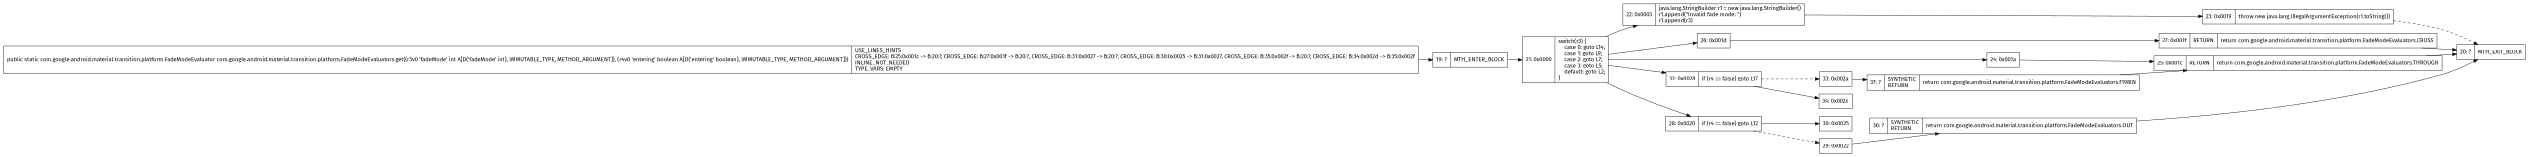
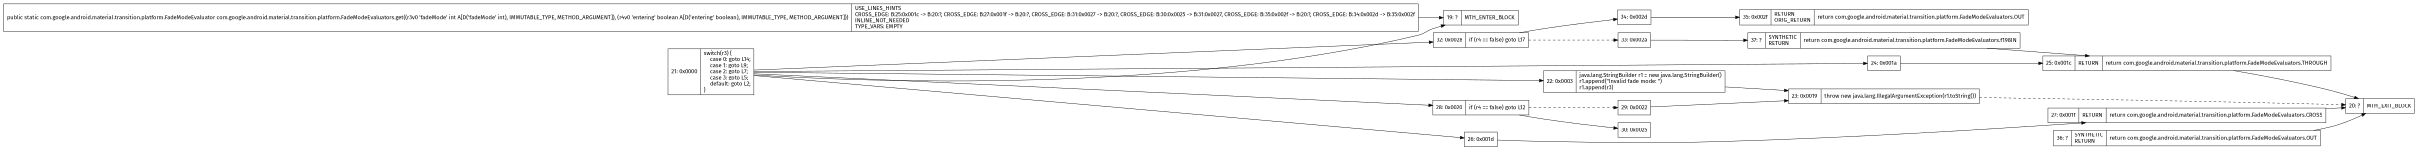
node "35: 0x002f": added
edge "19: ?" -> "21: 0x0000": reversed
edge "29: 0x0022" -> "36: ?": now "29: 0x0022" -> "23: 0x0019"
